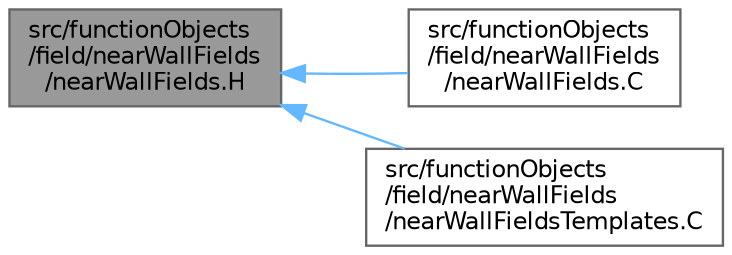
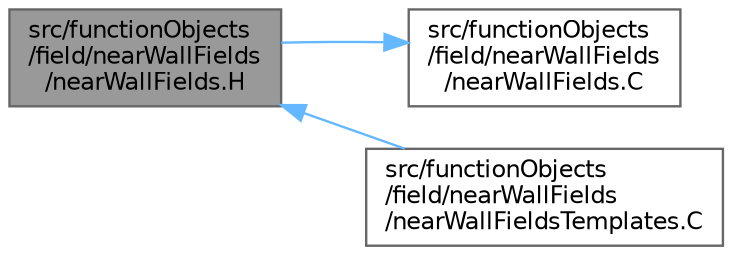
edge "src/functionObjects /field/nearWallFields /nearWallFields.C" -> "src/functionObjects /field/nearWallFields /nearWallFields.H": reversed
